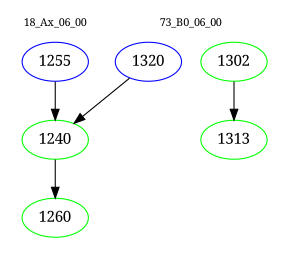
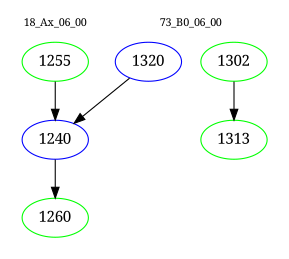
node "1255": color blue -> green
node "1240": color green -> blue
